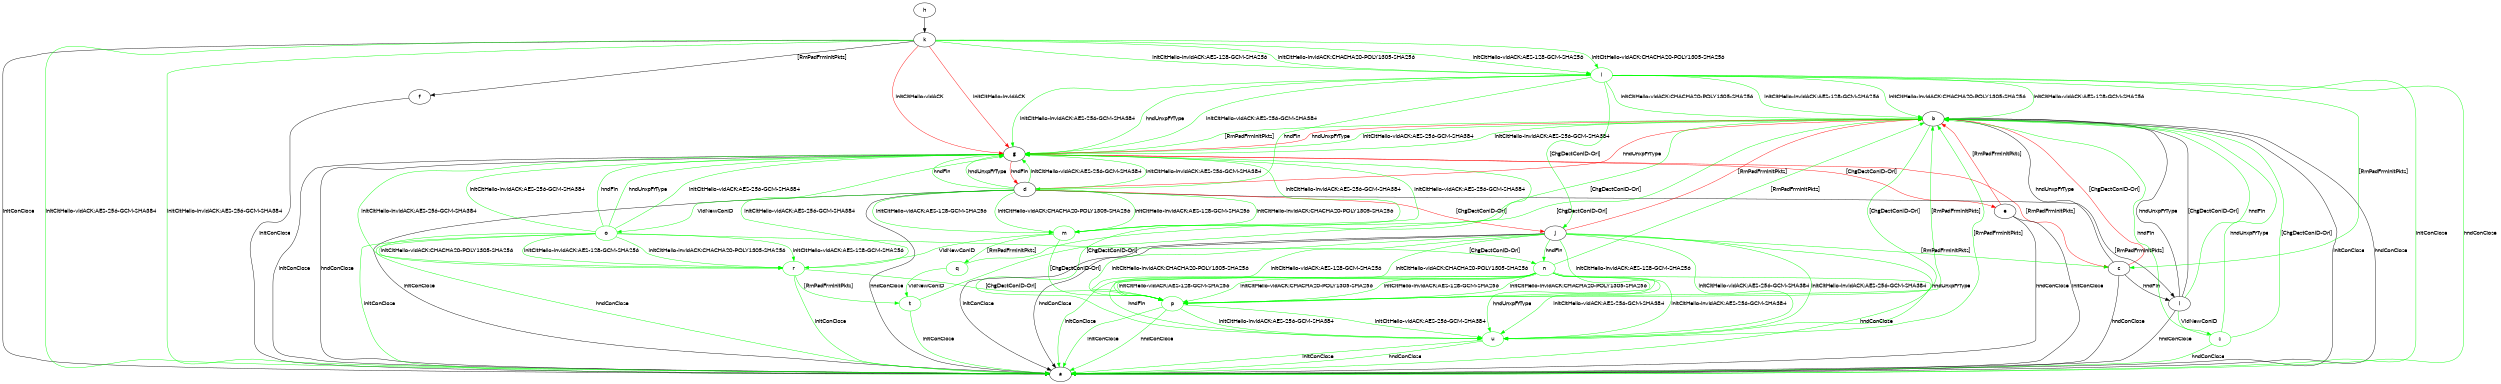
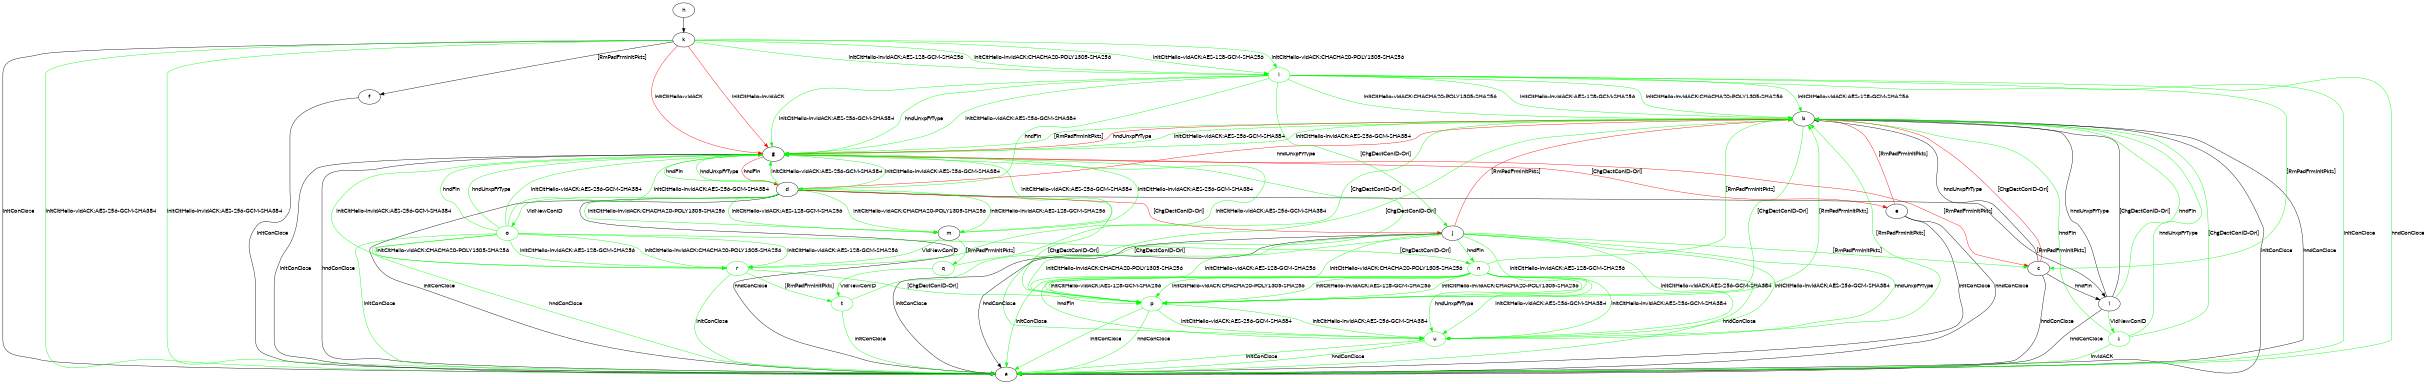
node "m": color green -> black
edge "m" -> "p": now "d" -> "p"
edge "s" -> "a": label "hndConClose " -> "invldACK "
